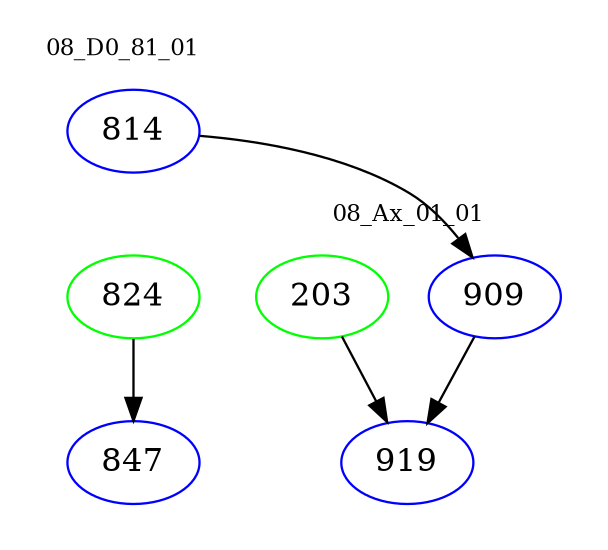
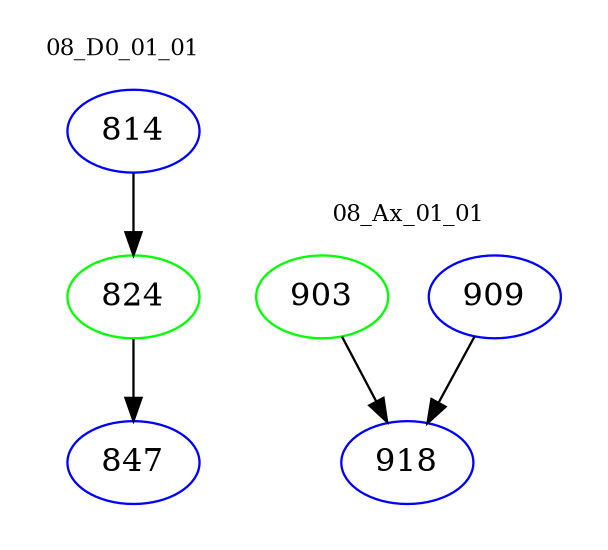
cluster "08_D0_81_01": label "08_D0_81_01" -> "08_D0_01_01"
edge "814" -> "909": now "814" -> "824"
node "203": label "203" -> "903"
node "919": label "919" -> "918"
